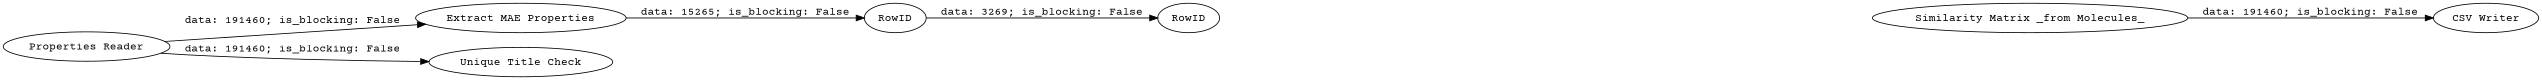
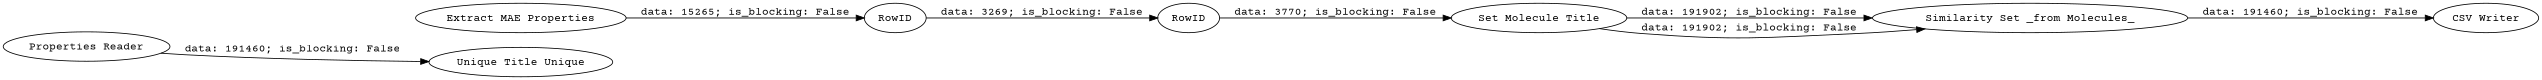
node "Set Molecule Title": added
node "Similarity Matrix _from Molecules_": label "Similarity Matrix _from Molecules_" -> "Similarity Set _from Molecules_"
edge "Properties Reader" -> "Extract MAE Properties": removed, label "data: 191460; is_blocking: False"
node "Unique Title Check": label "Unique Title Check" -> "Unique Title Unique"
